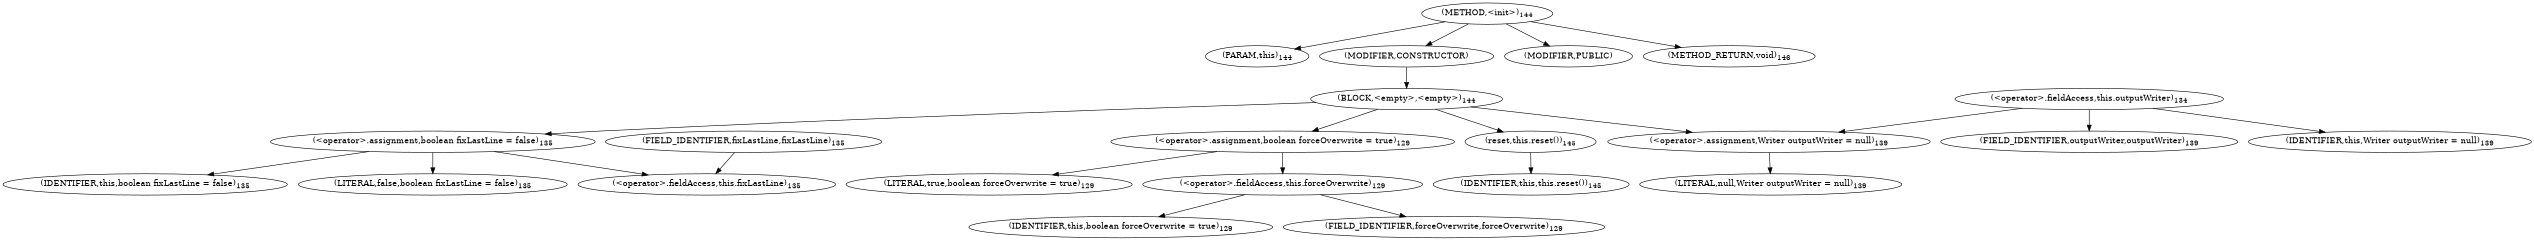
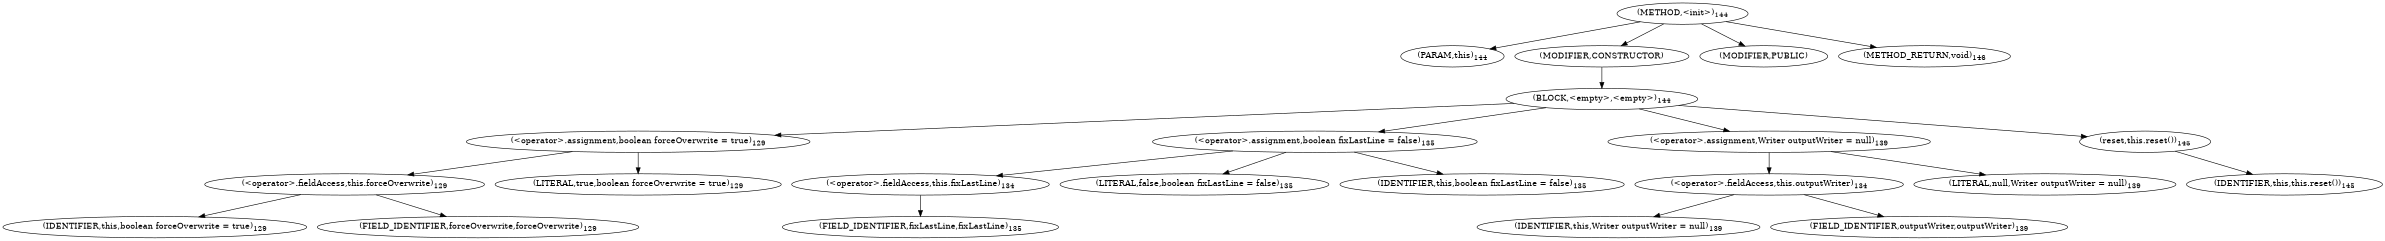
edge "(<operator>.fieldAccess,this.outputWriter)" -> "(<operator>.assignment,Writer outputWriter = null)": reversed
edge "(FIELD_IDENTIFIER,fixLastLine,fixLastLine)" -> "(<operator>.fieldAccess,this.fixLastLine)": reversed
node "(<operator>.fieldAccess,this.fixLastLine)": text "135" -> "134"
